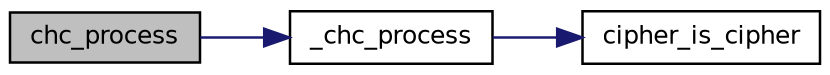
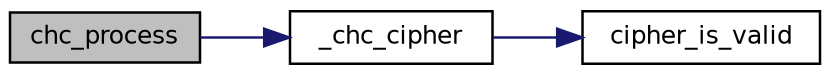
node "_chc_process": label "_chc_process" -> "_chc_cipher"
node "cipher_is_cipher": label "cipher_is_cipher" -> "cipher_is_valid"
